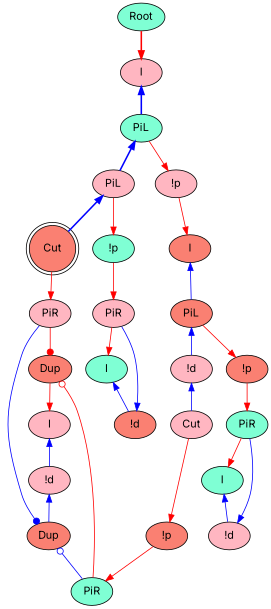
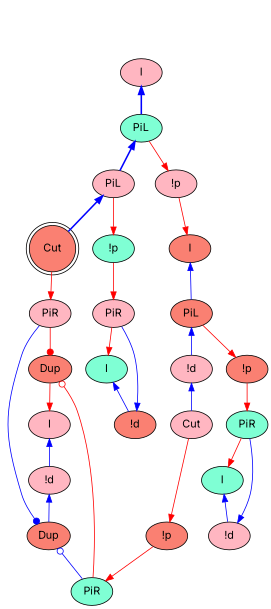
node "Root": removed
